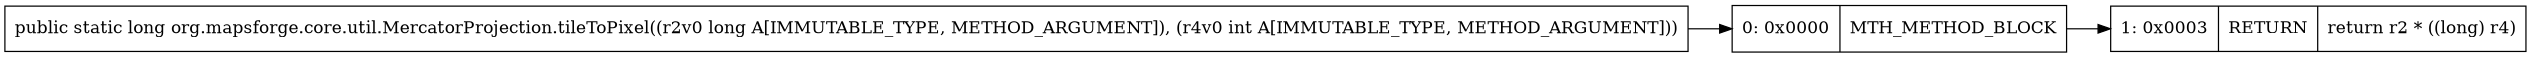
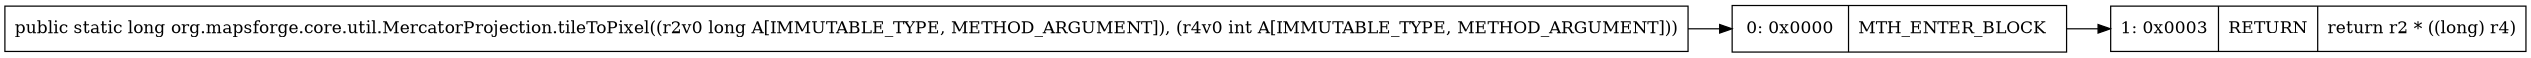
node "0: 0x0000": text "MTH_METHOD_BLOCK" -> "MTH_ENTER_BLOCK"
